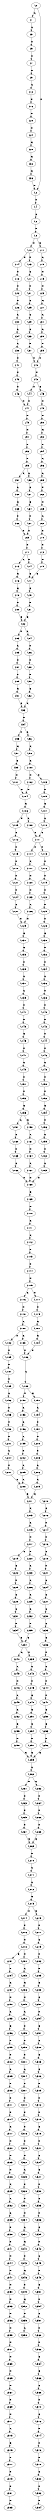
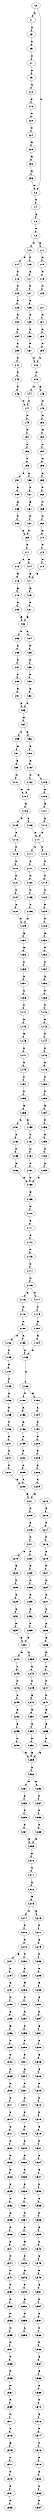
edge "S23" -> "S27": removed, label "G"
